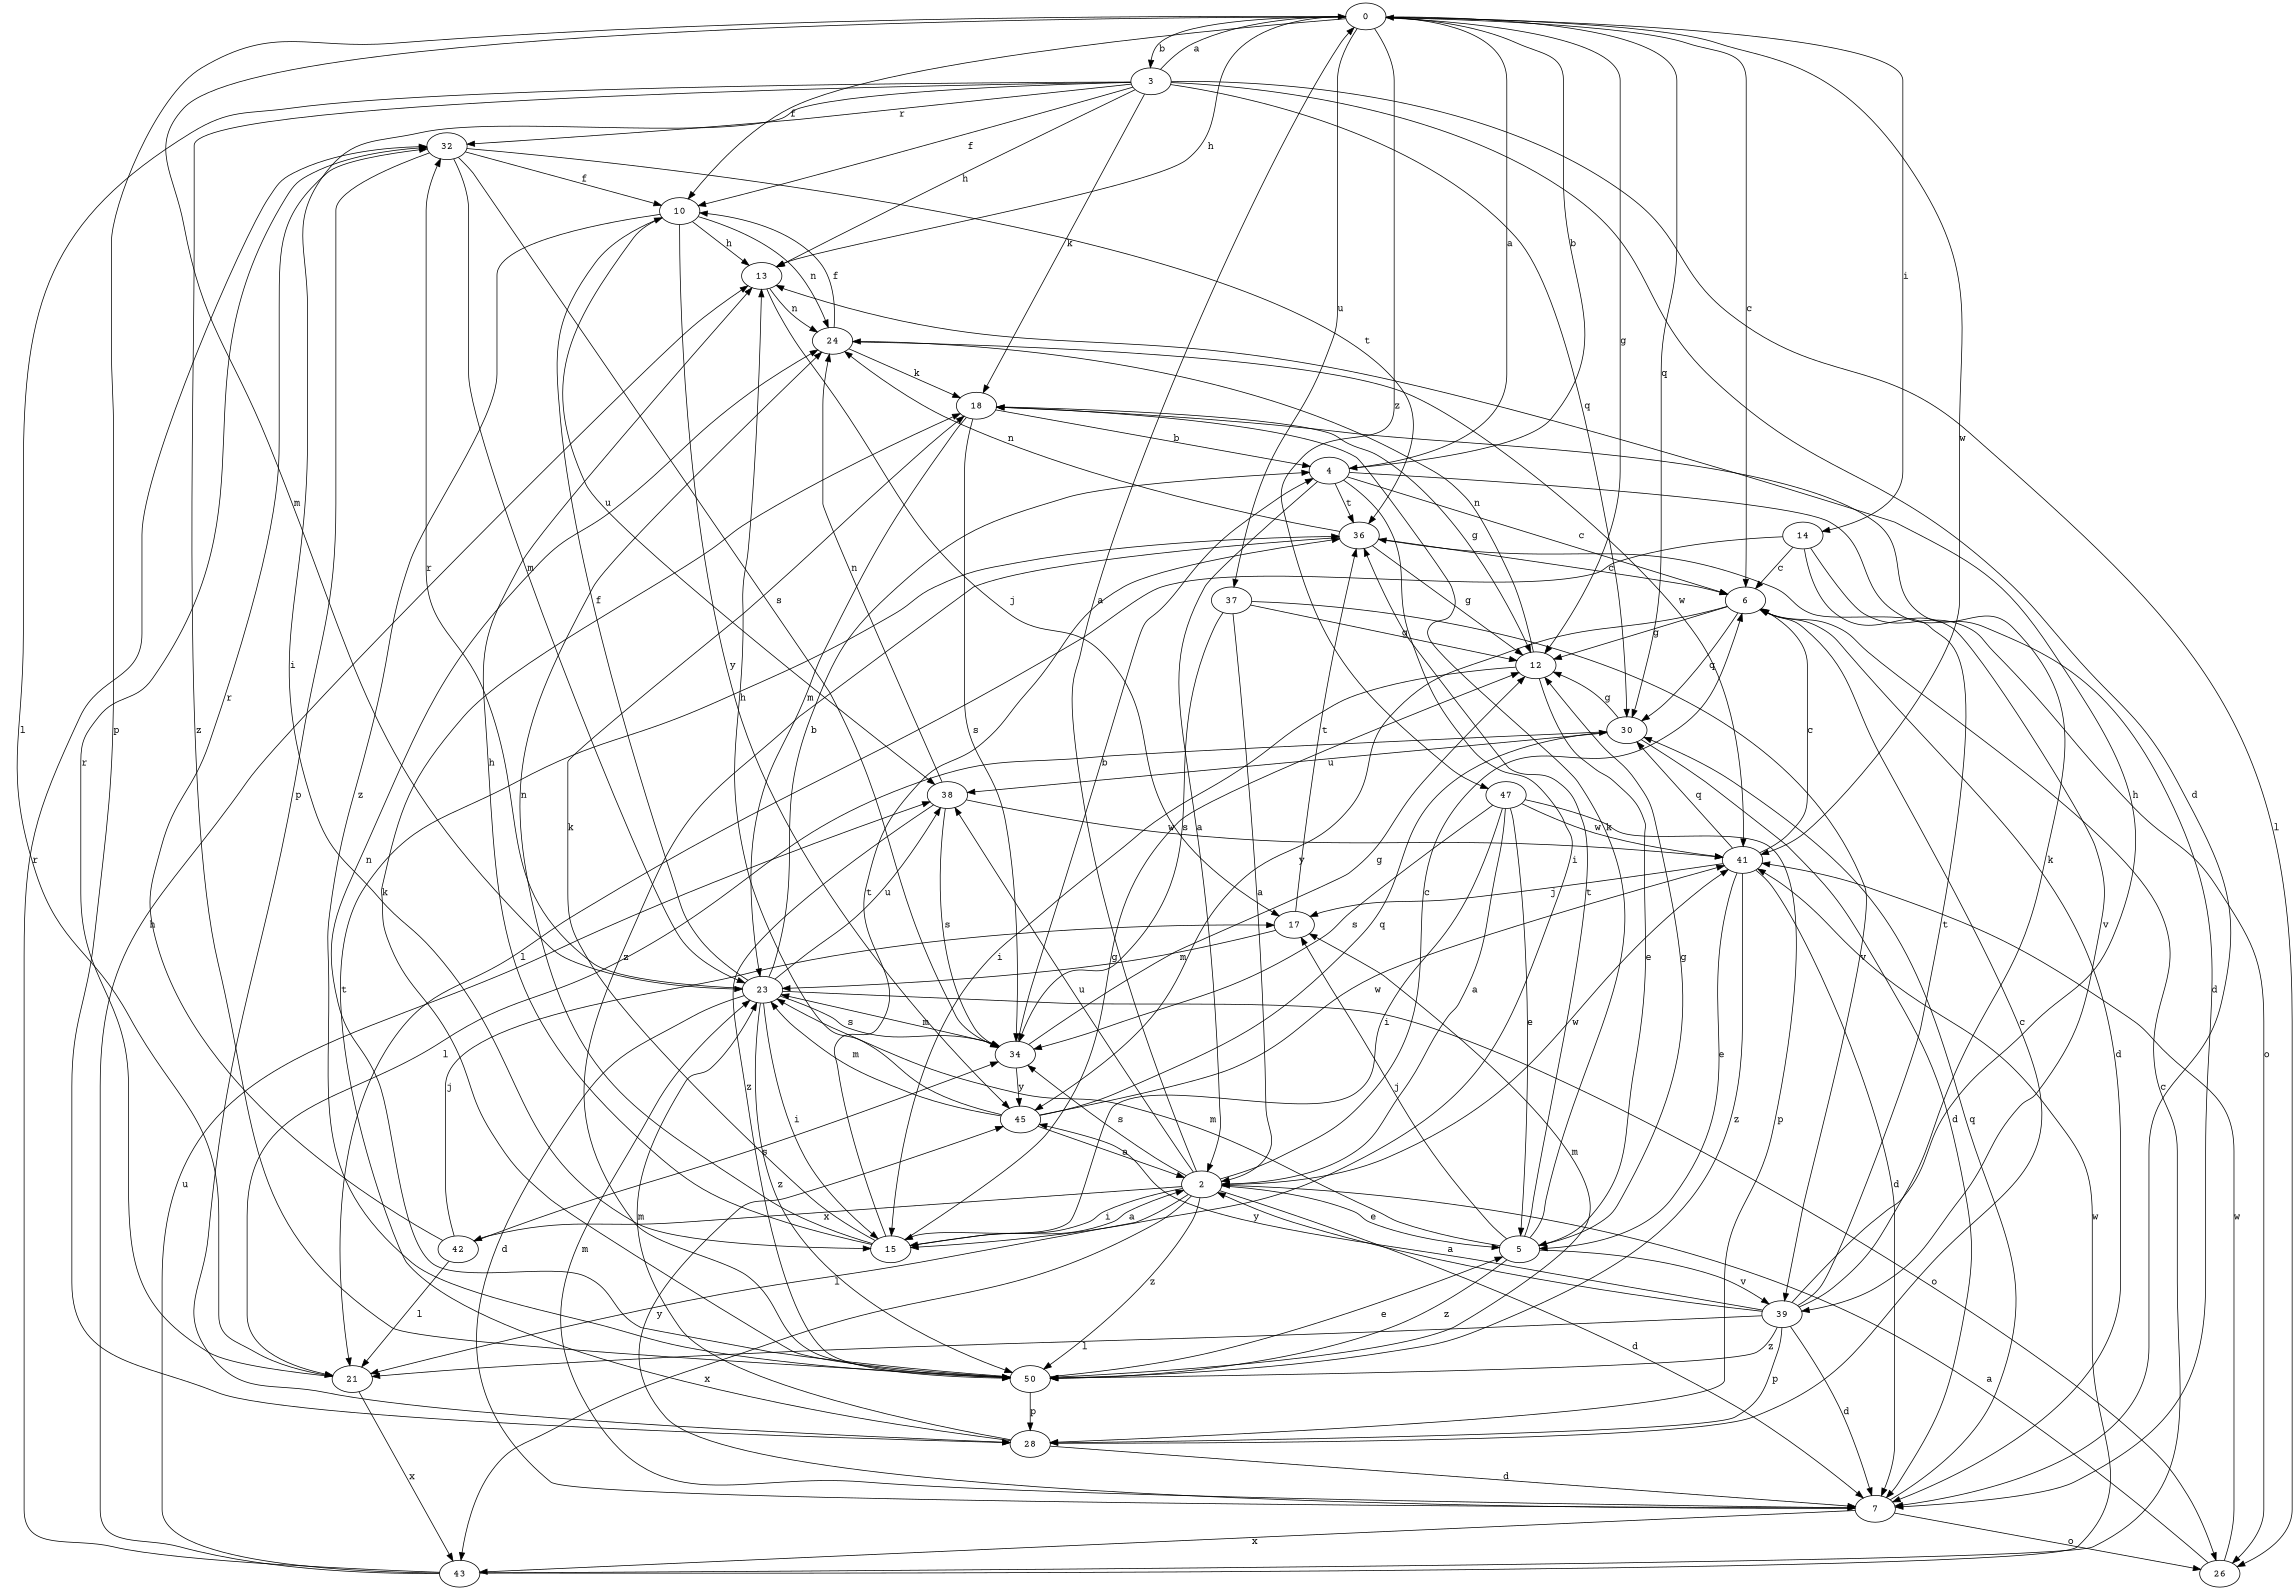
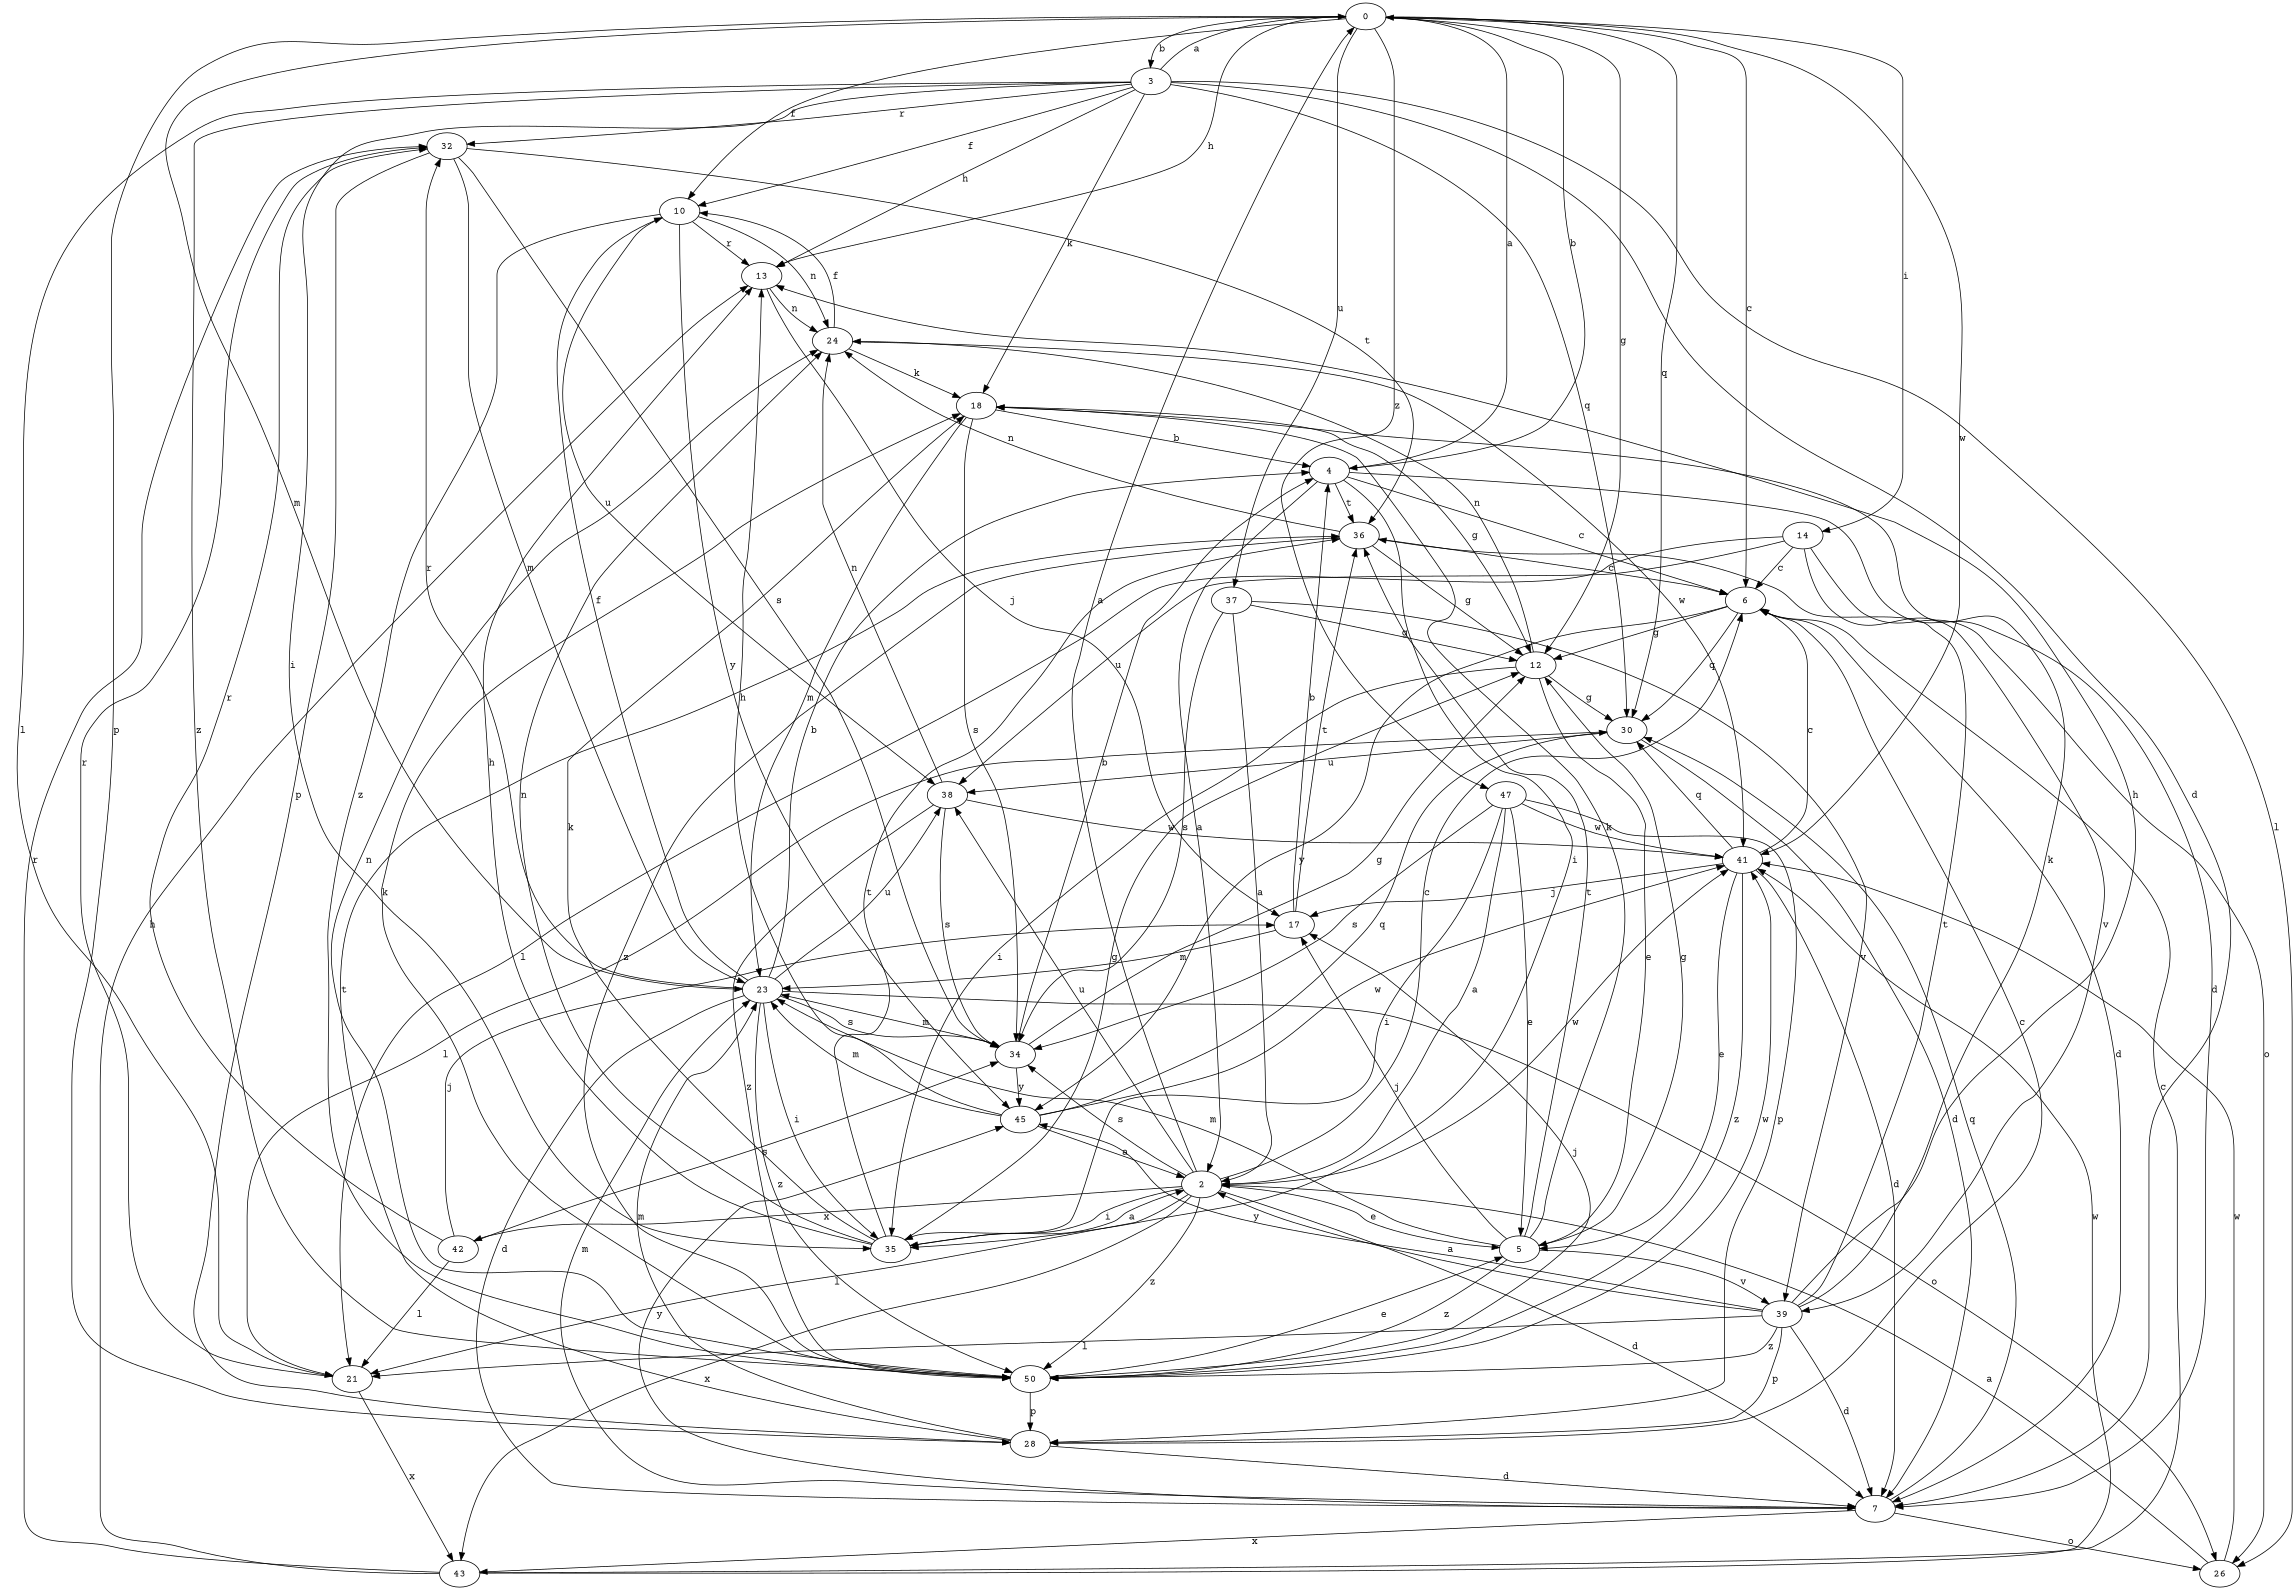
edge "32" -> "10": removed, label "f"
edge "10" -> "13": label "h" -> "r"
edge "30" -> "12": reversed
edge "17" -> "4": added, label "b"
edge "43" -> "38": now "14" -> "38"
edge "50" -> "17": label "m" -> "j"
node "15": label "15" -> "35"
edge "50" -> "41": added, label "w"
